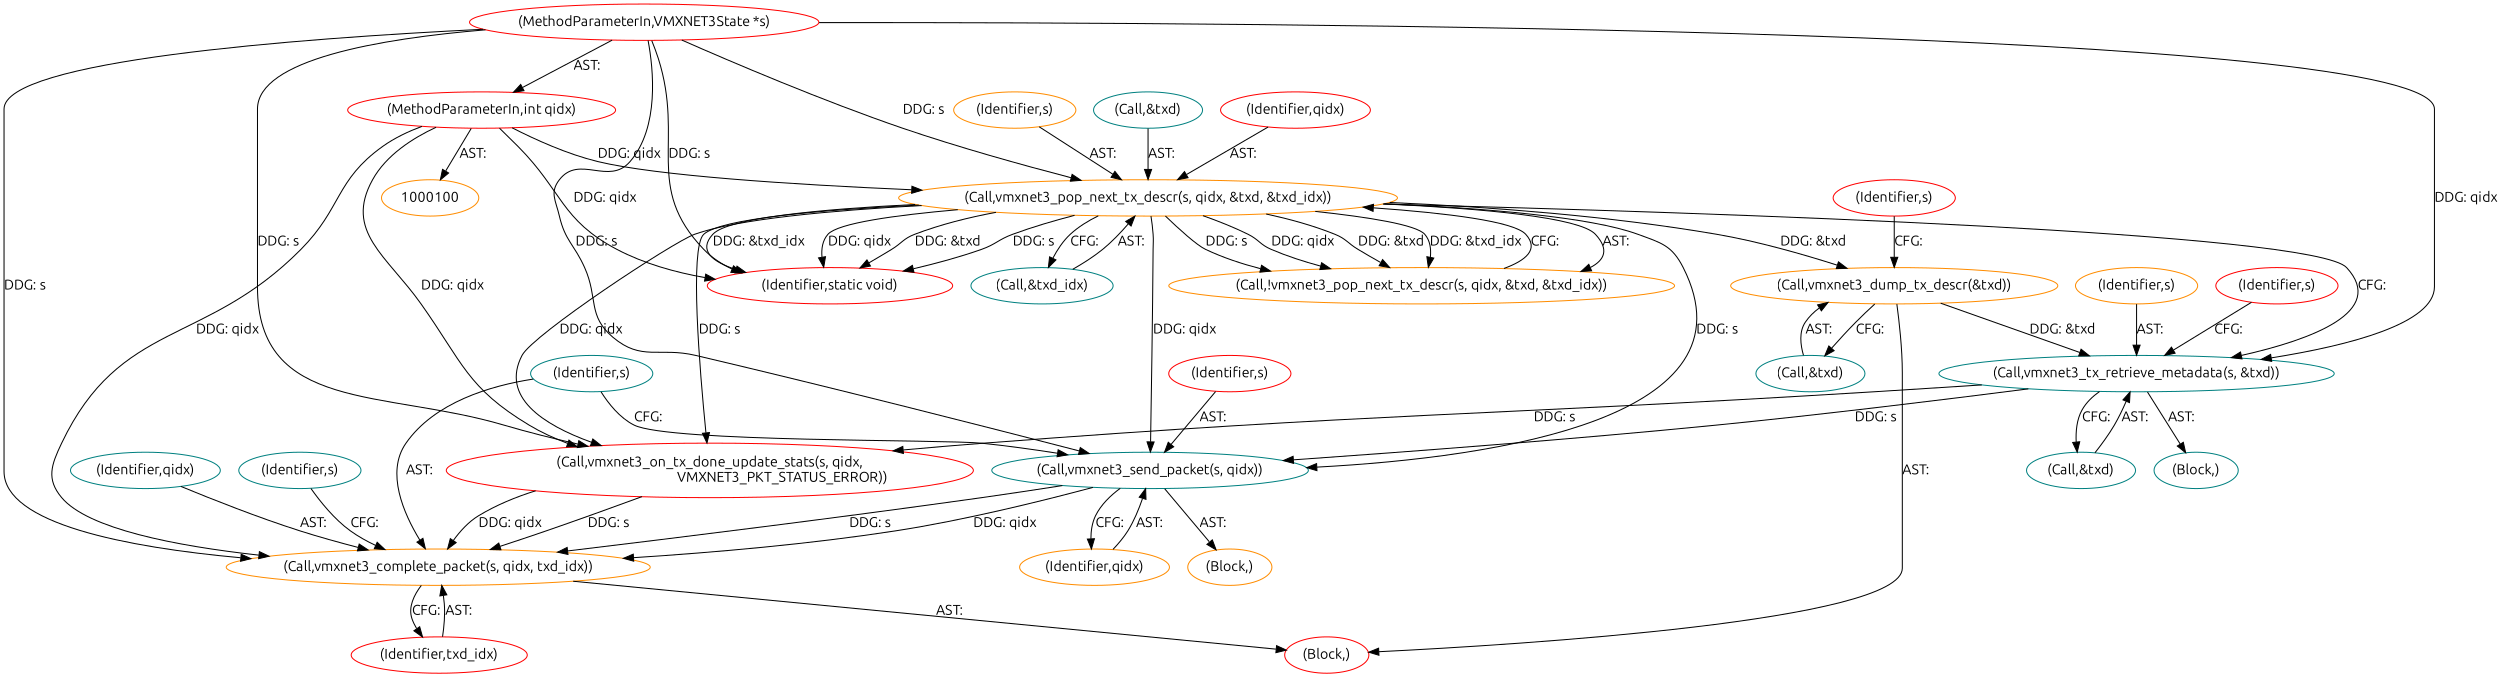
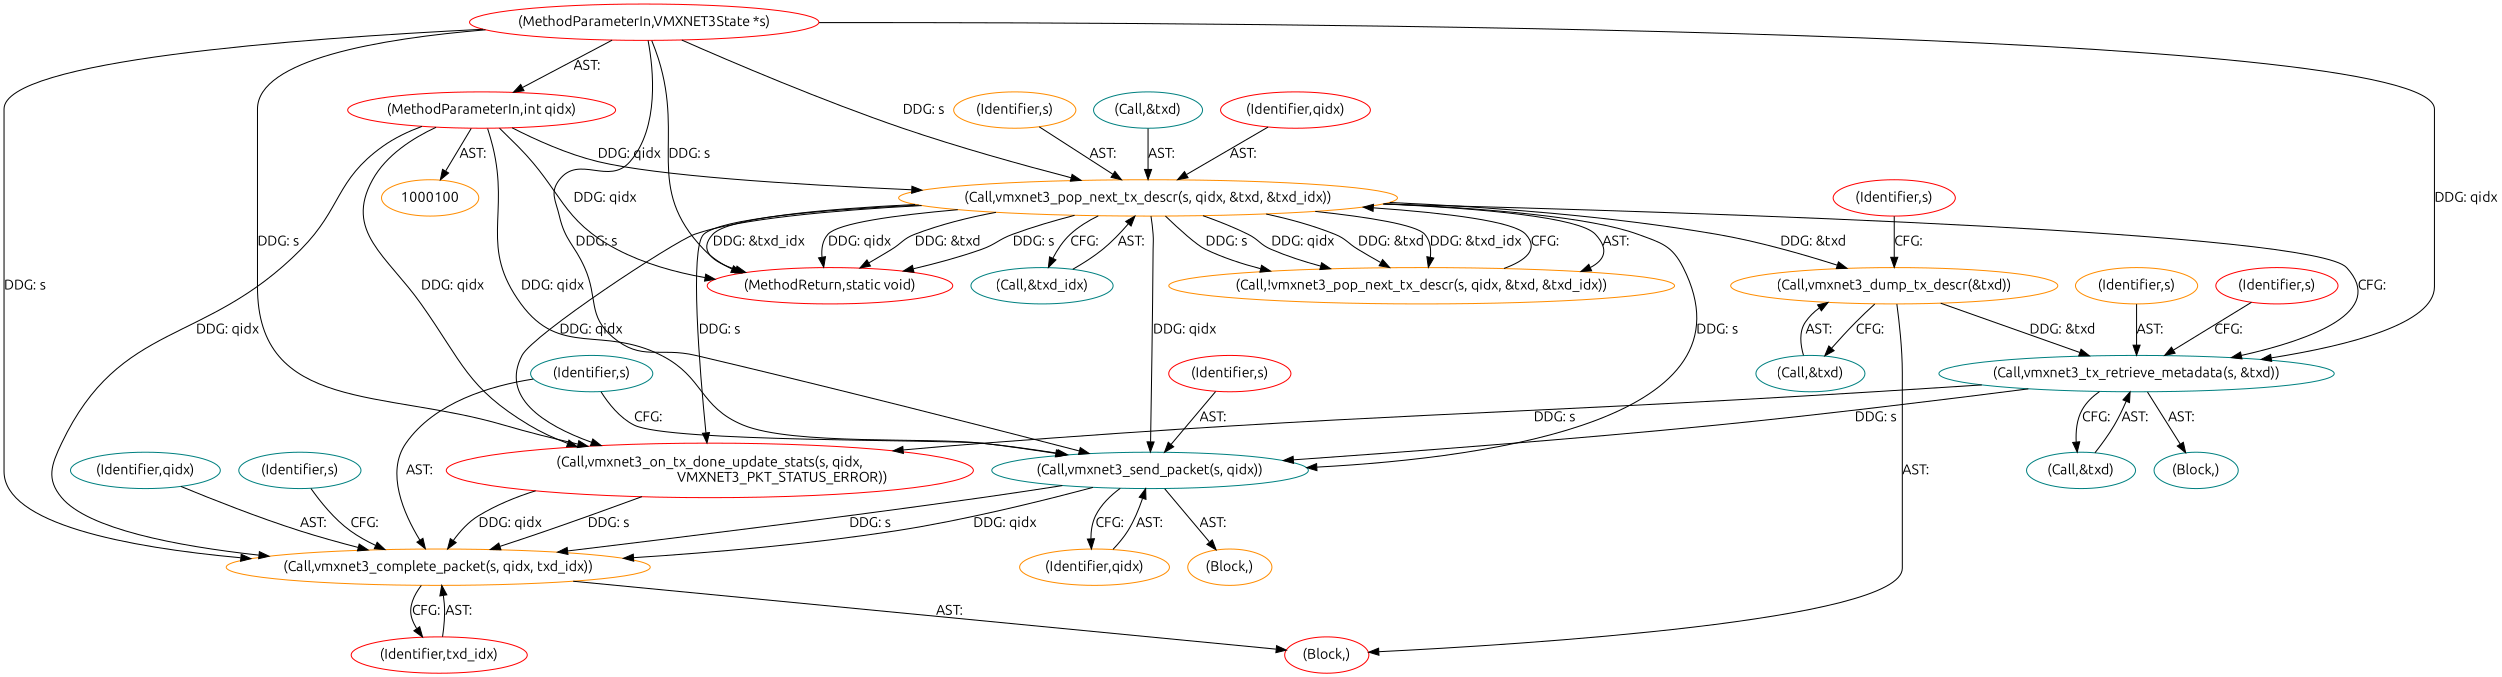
node "(Identifier,static void)": label "(Identifier,static void)" -> "(MethodReturn,static void)"
edge "(MethodParameterIn,int qidx)" -> "(Call,vmxnet3_send_packet(s, qidx))": added, label "DDG: qidx"
